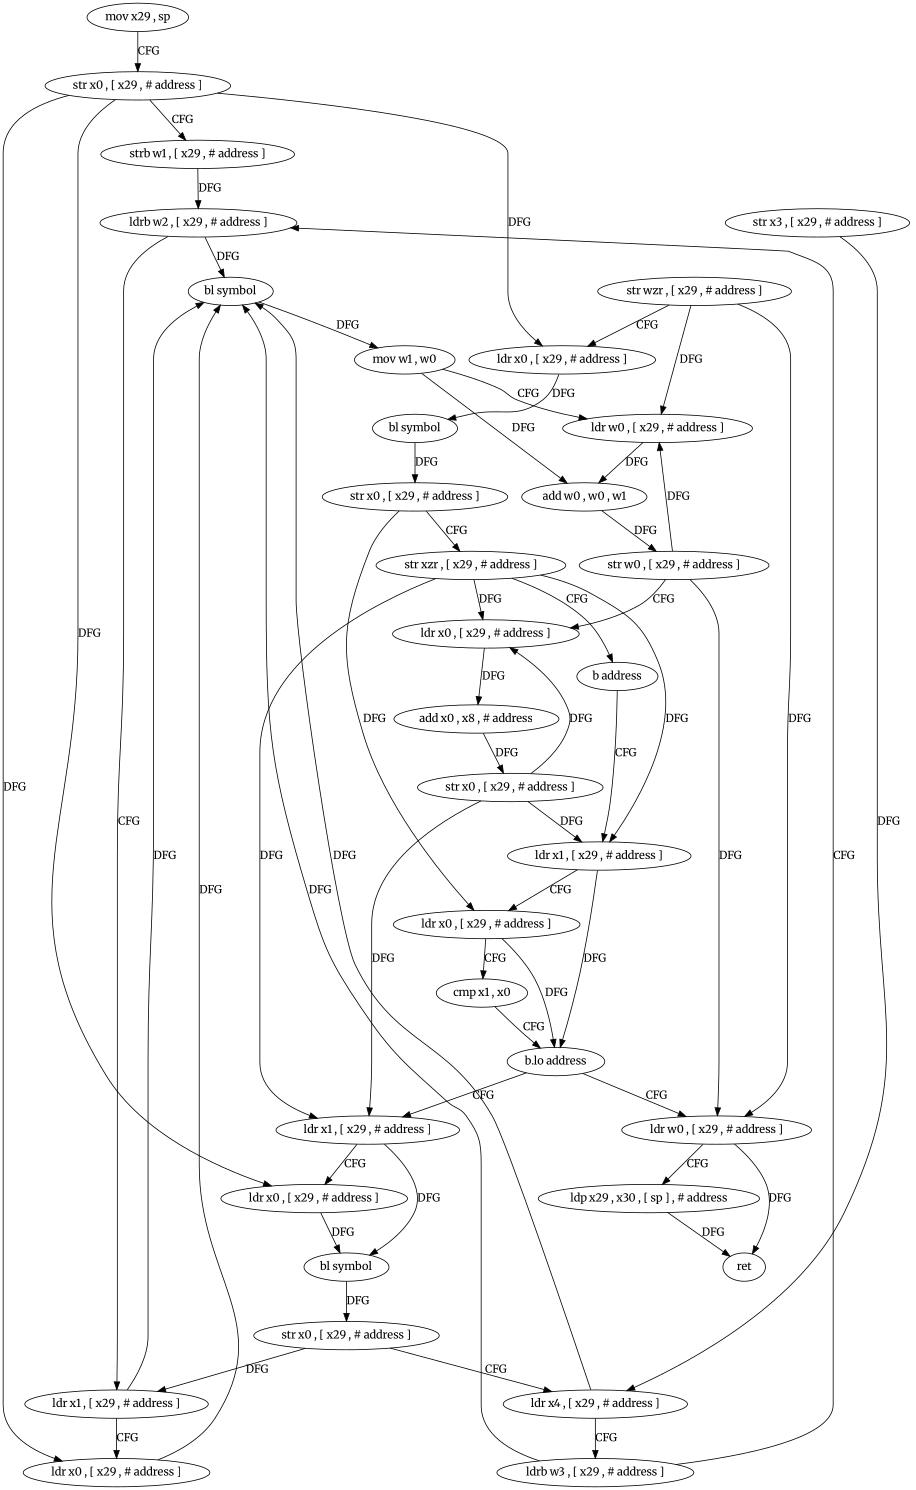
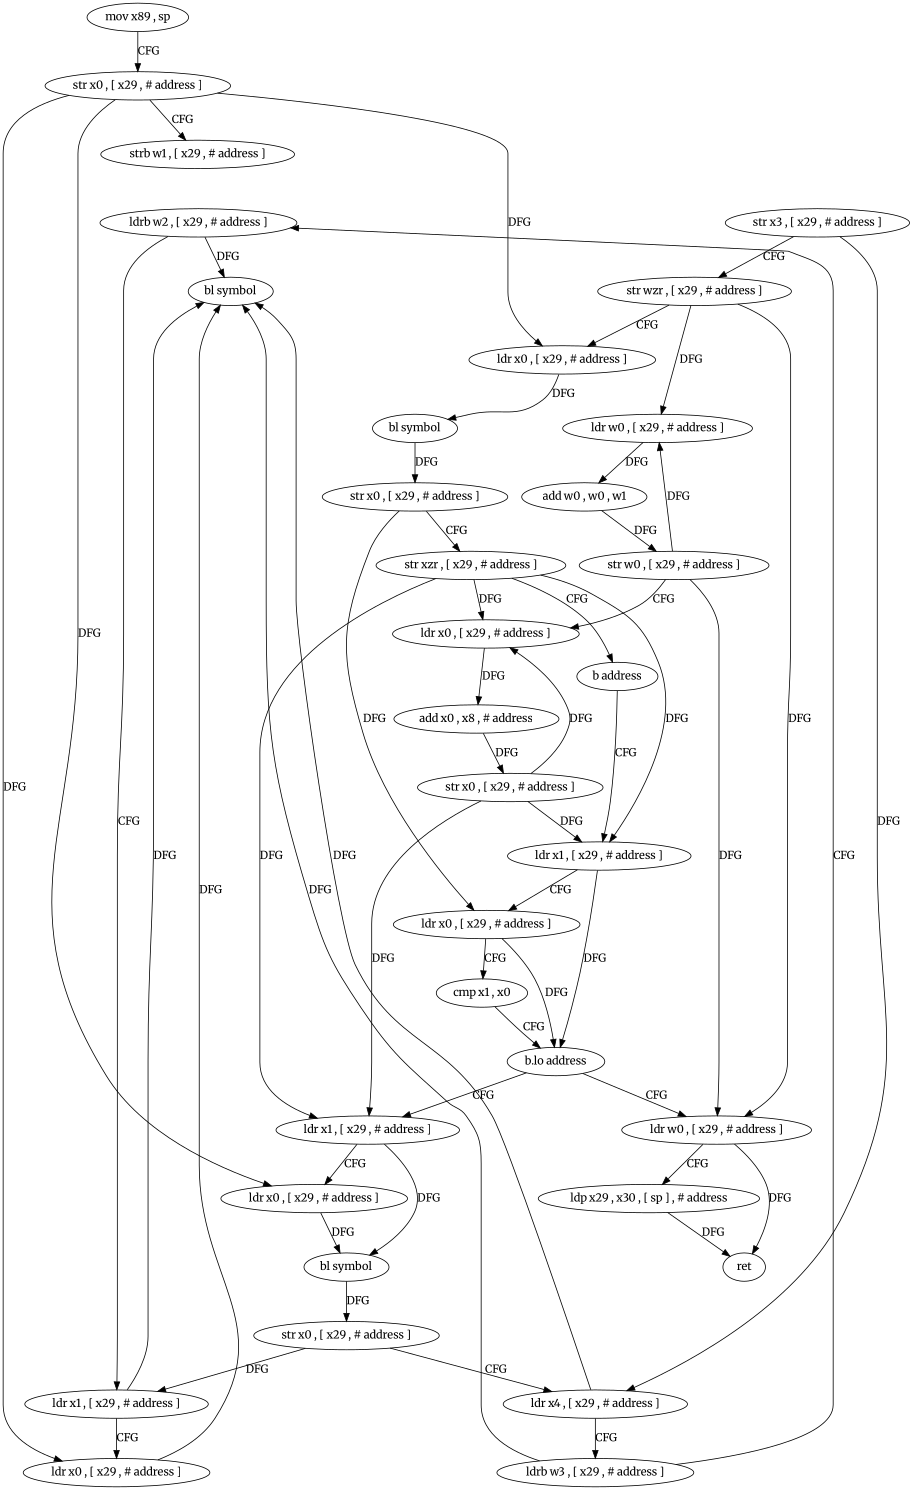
node "mov x29 , sp": label "mov x29 , sp" -> "mov x89 , sp"
edge "strb w1 , [ x29 , # address ]" -> "ldrb w2 , [ x29 , # address ]": removed, label "DFG"
edge "str x3 , [ x29 , # address ]" -> "str wzr , [ x29 , # address ]": added, label "CFG"
node "mov w1 , w0": removed
